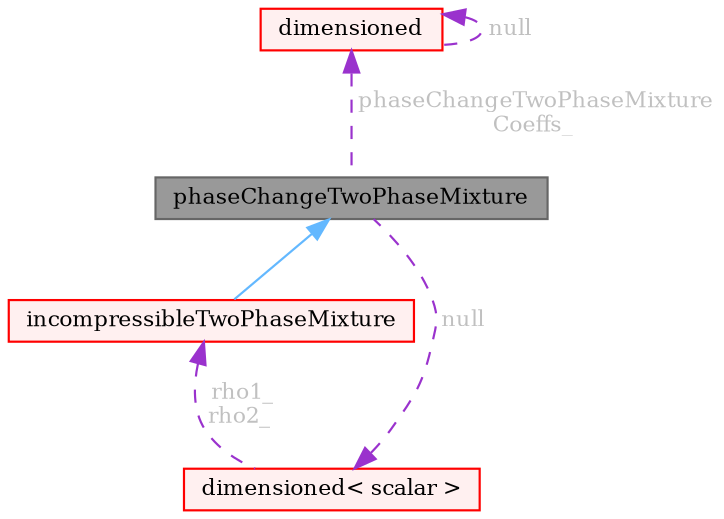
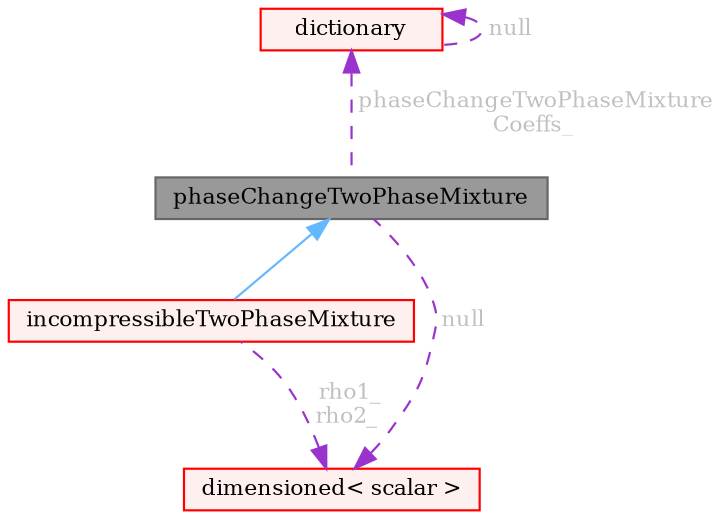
node "dimensioned": label "dimensioned" -> "dictionary"
edge "dimensioned< scalar >" -> "incompressibleTwoPhaseMixture": reversed
